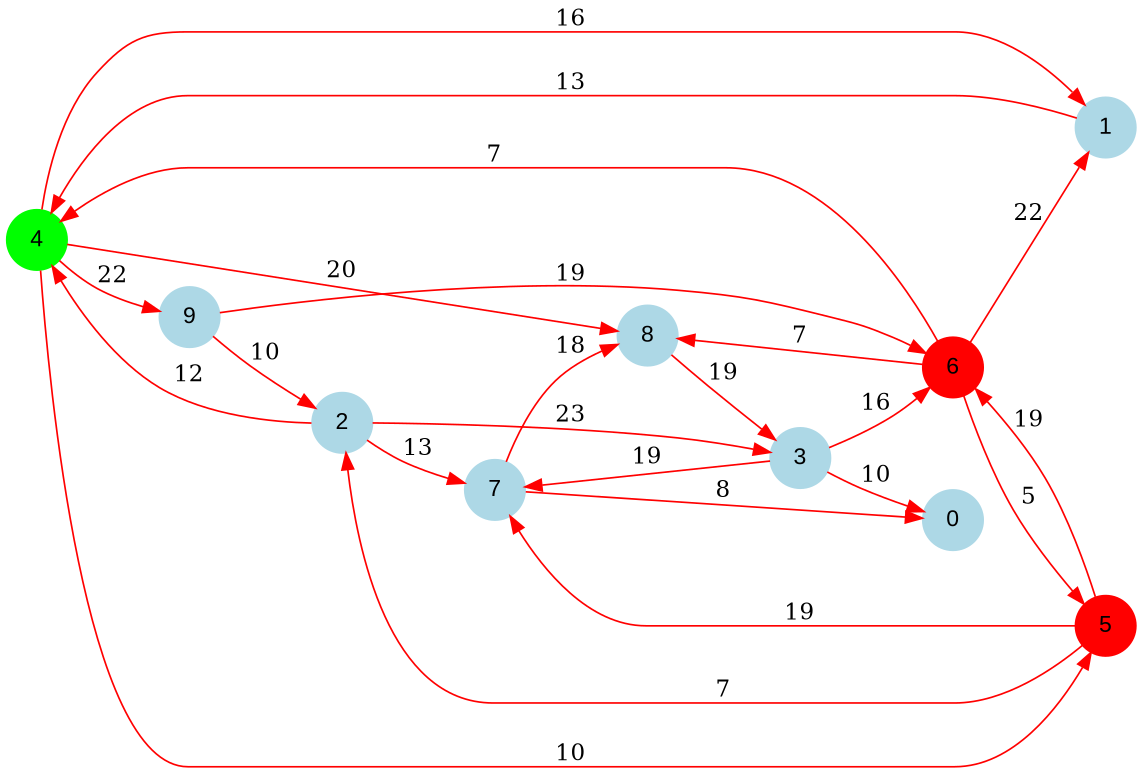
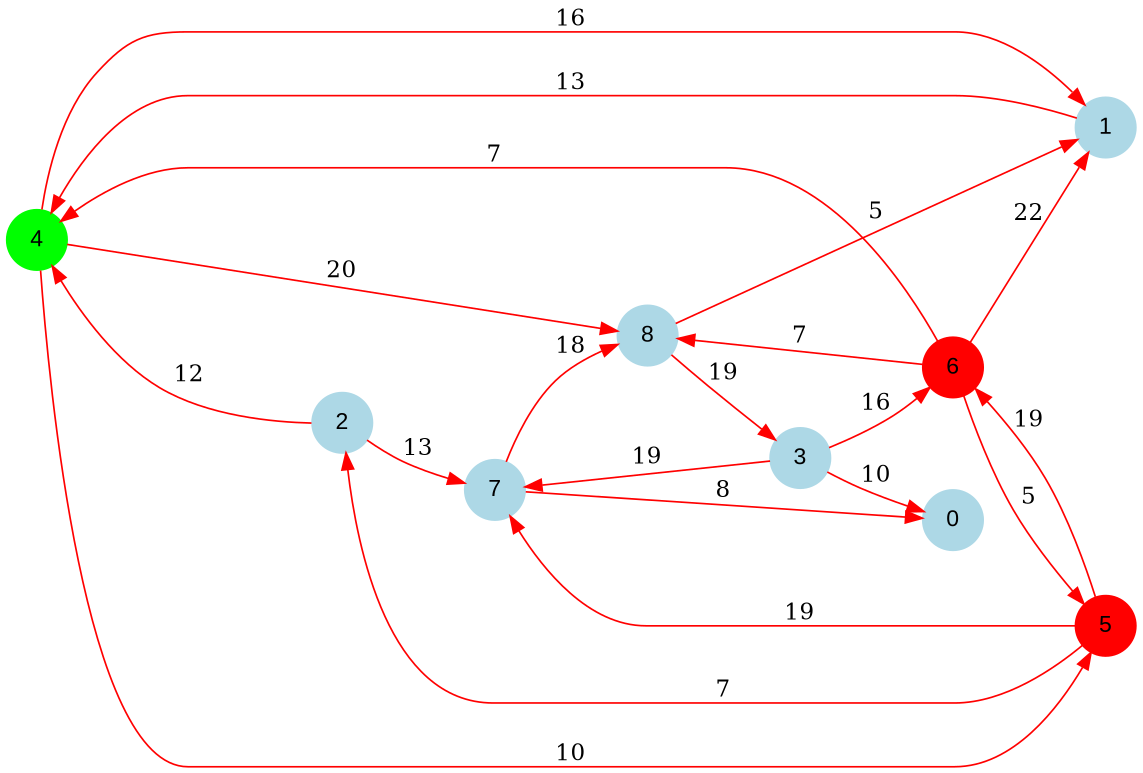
edge "8" -> "1": added, label "5"
node "9": removed
edge "2" -> "3": removed, label "23"
